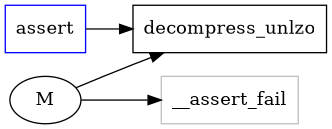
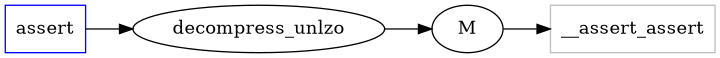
node "decompress_unlzo": shape box -> ellipse
edge "M" -> "decompress_unlzo": reversed
node "__assert_fail": label "__assert_fail" -> "__assert_assert"
